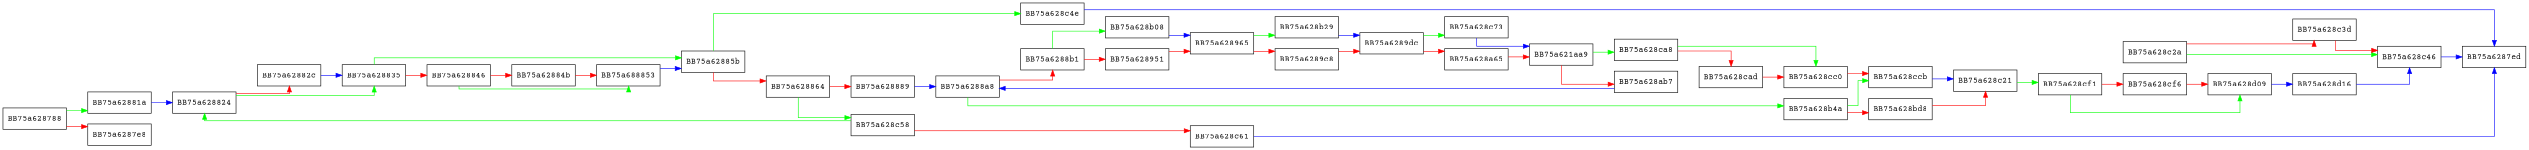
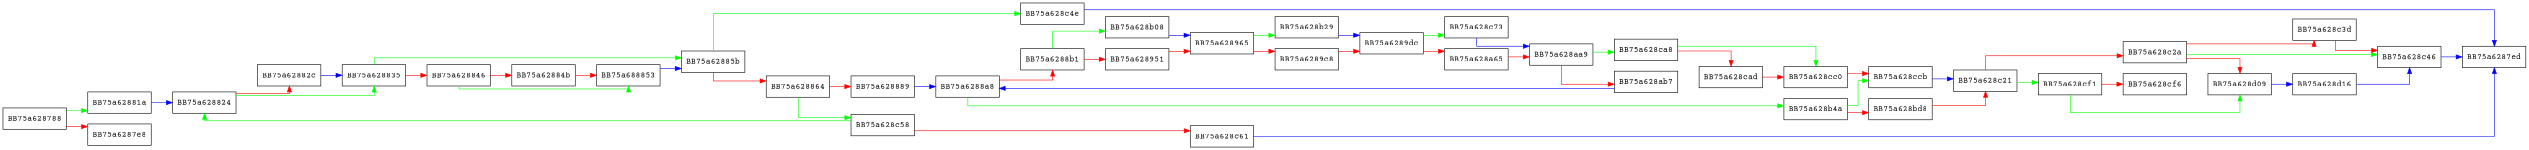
node "BB75a621aa9": label "BB75a621aa9" -> "BB75a628aa9"
edge "BB75a628c21" -> "BB75a628c2a": added
edge "BB75a628cf6" -> "BB75a628d09": now "BB75a628c2a" -> "BB75a628d09"
